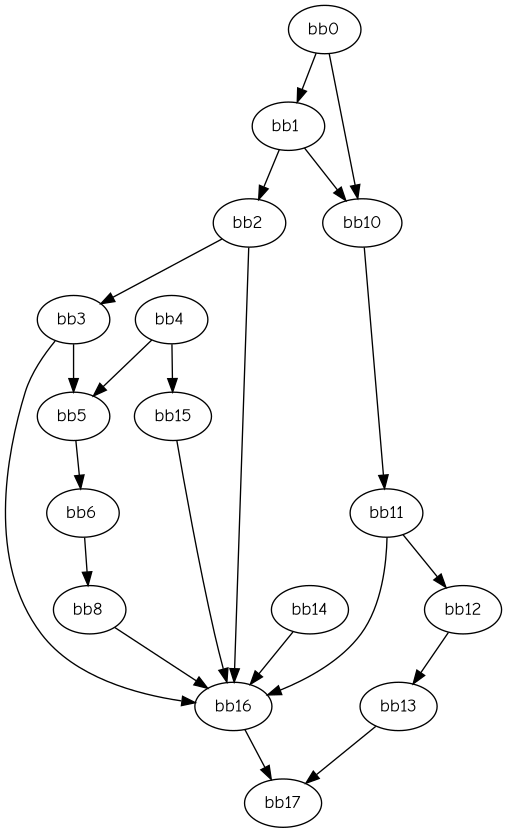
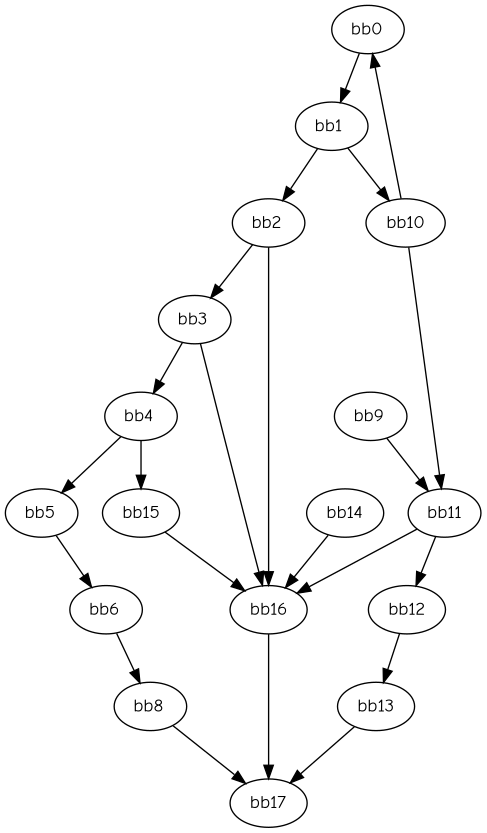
edge "bb0" -> "bb10": reversed
edge "bb3" -> "bb5": now "bb3" -> "bb4"
node "bb9": added
edge "bb8" -> "bb16": now "bb8" -> "bb17"
